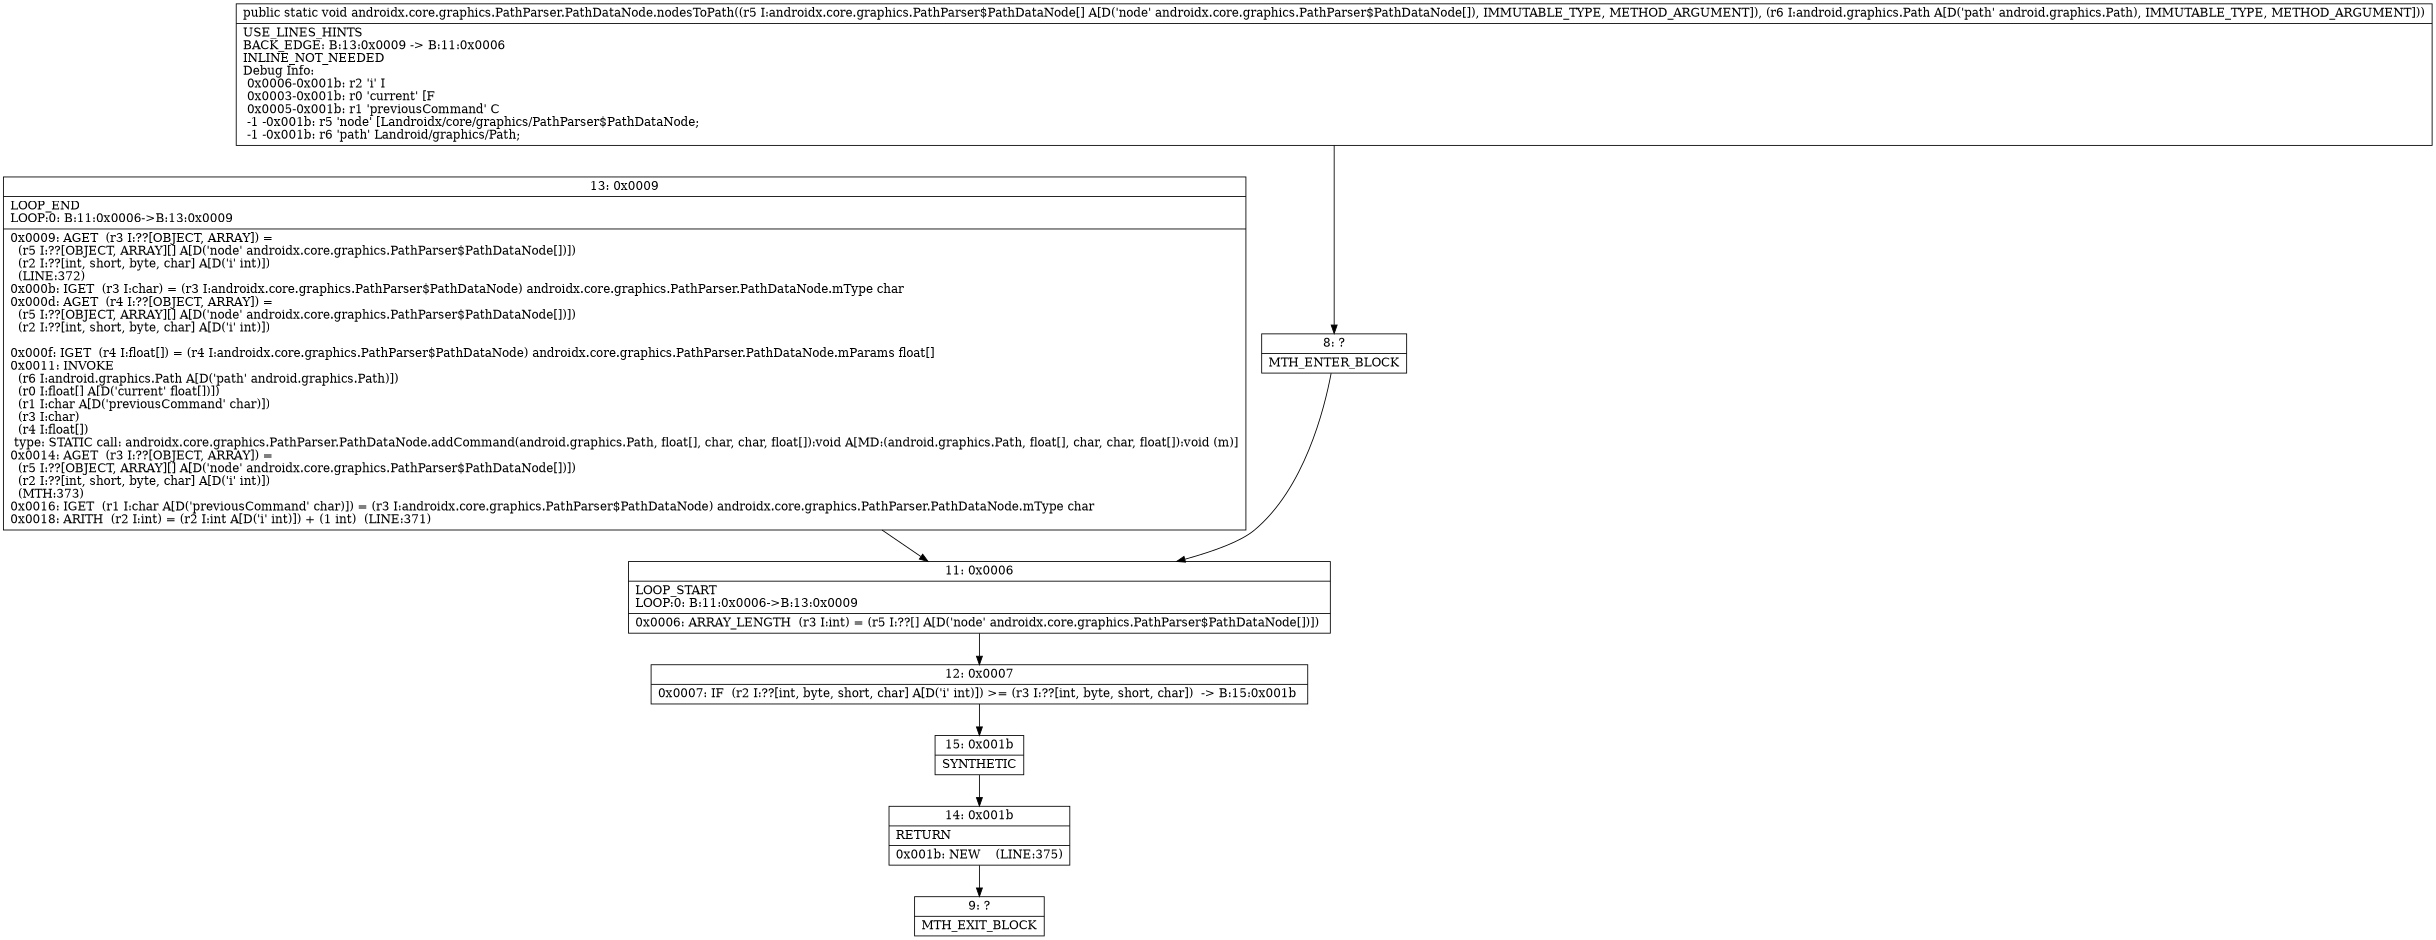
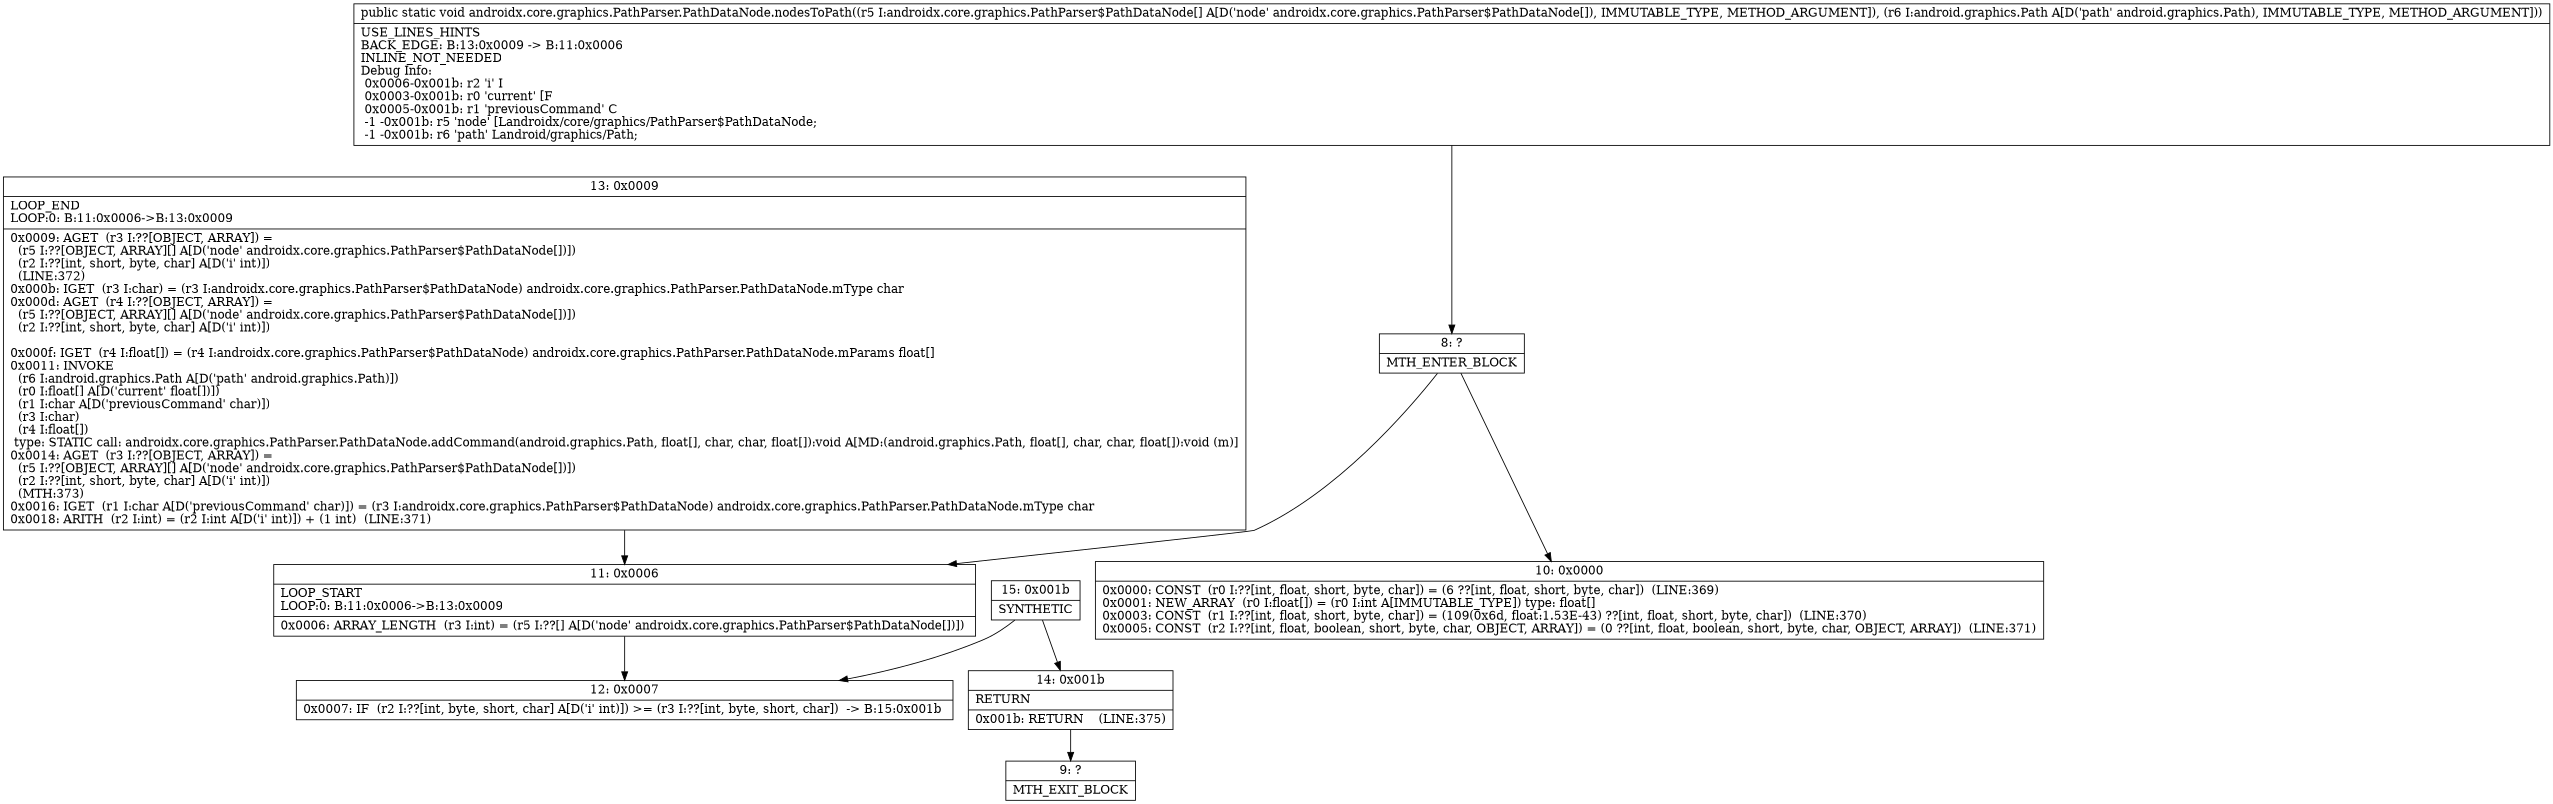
node "10: 0x0000": added
edge "12: 0x0007" -> "15: 0x001b": reversed
node "14: 0x001b": text "0x001b: NEW    (LINE:375)" -> "0x001b: RETURN    (LINE:375)"
